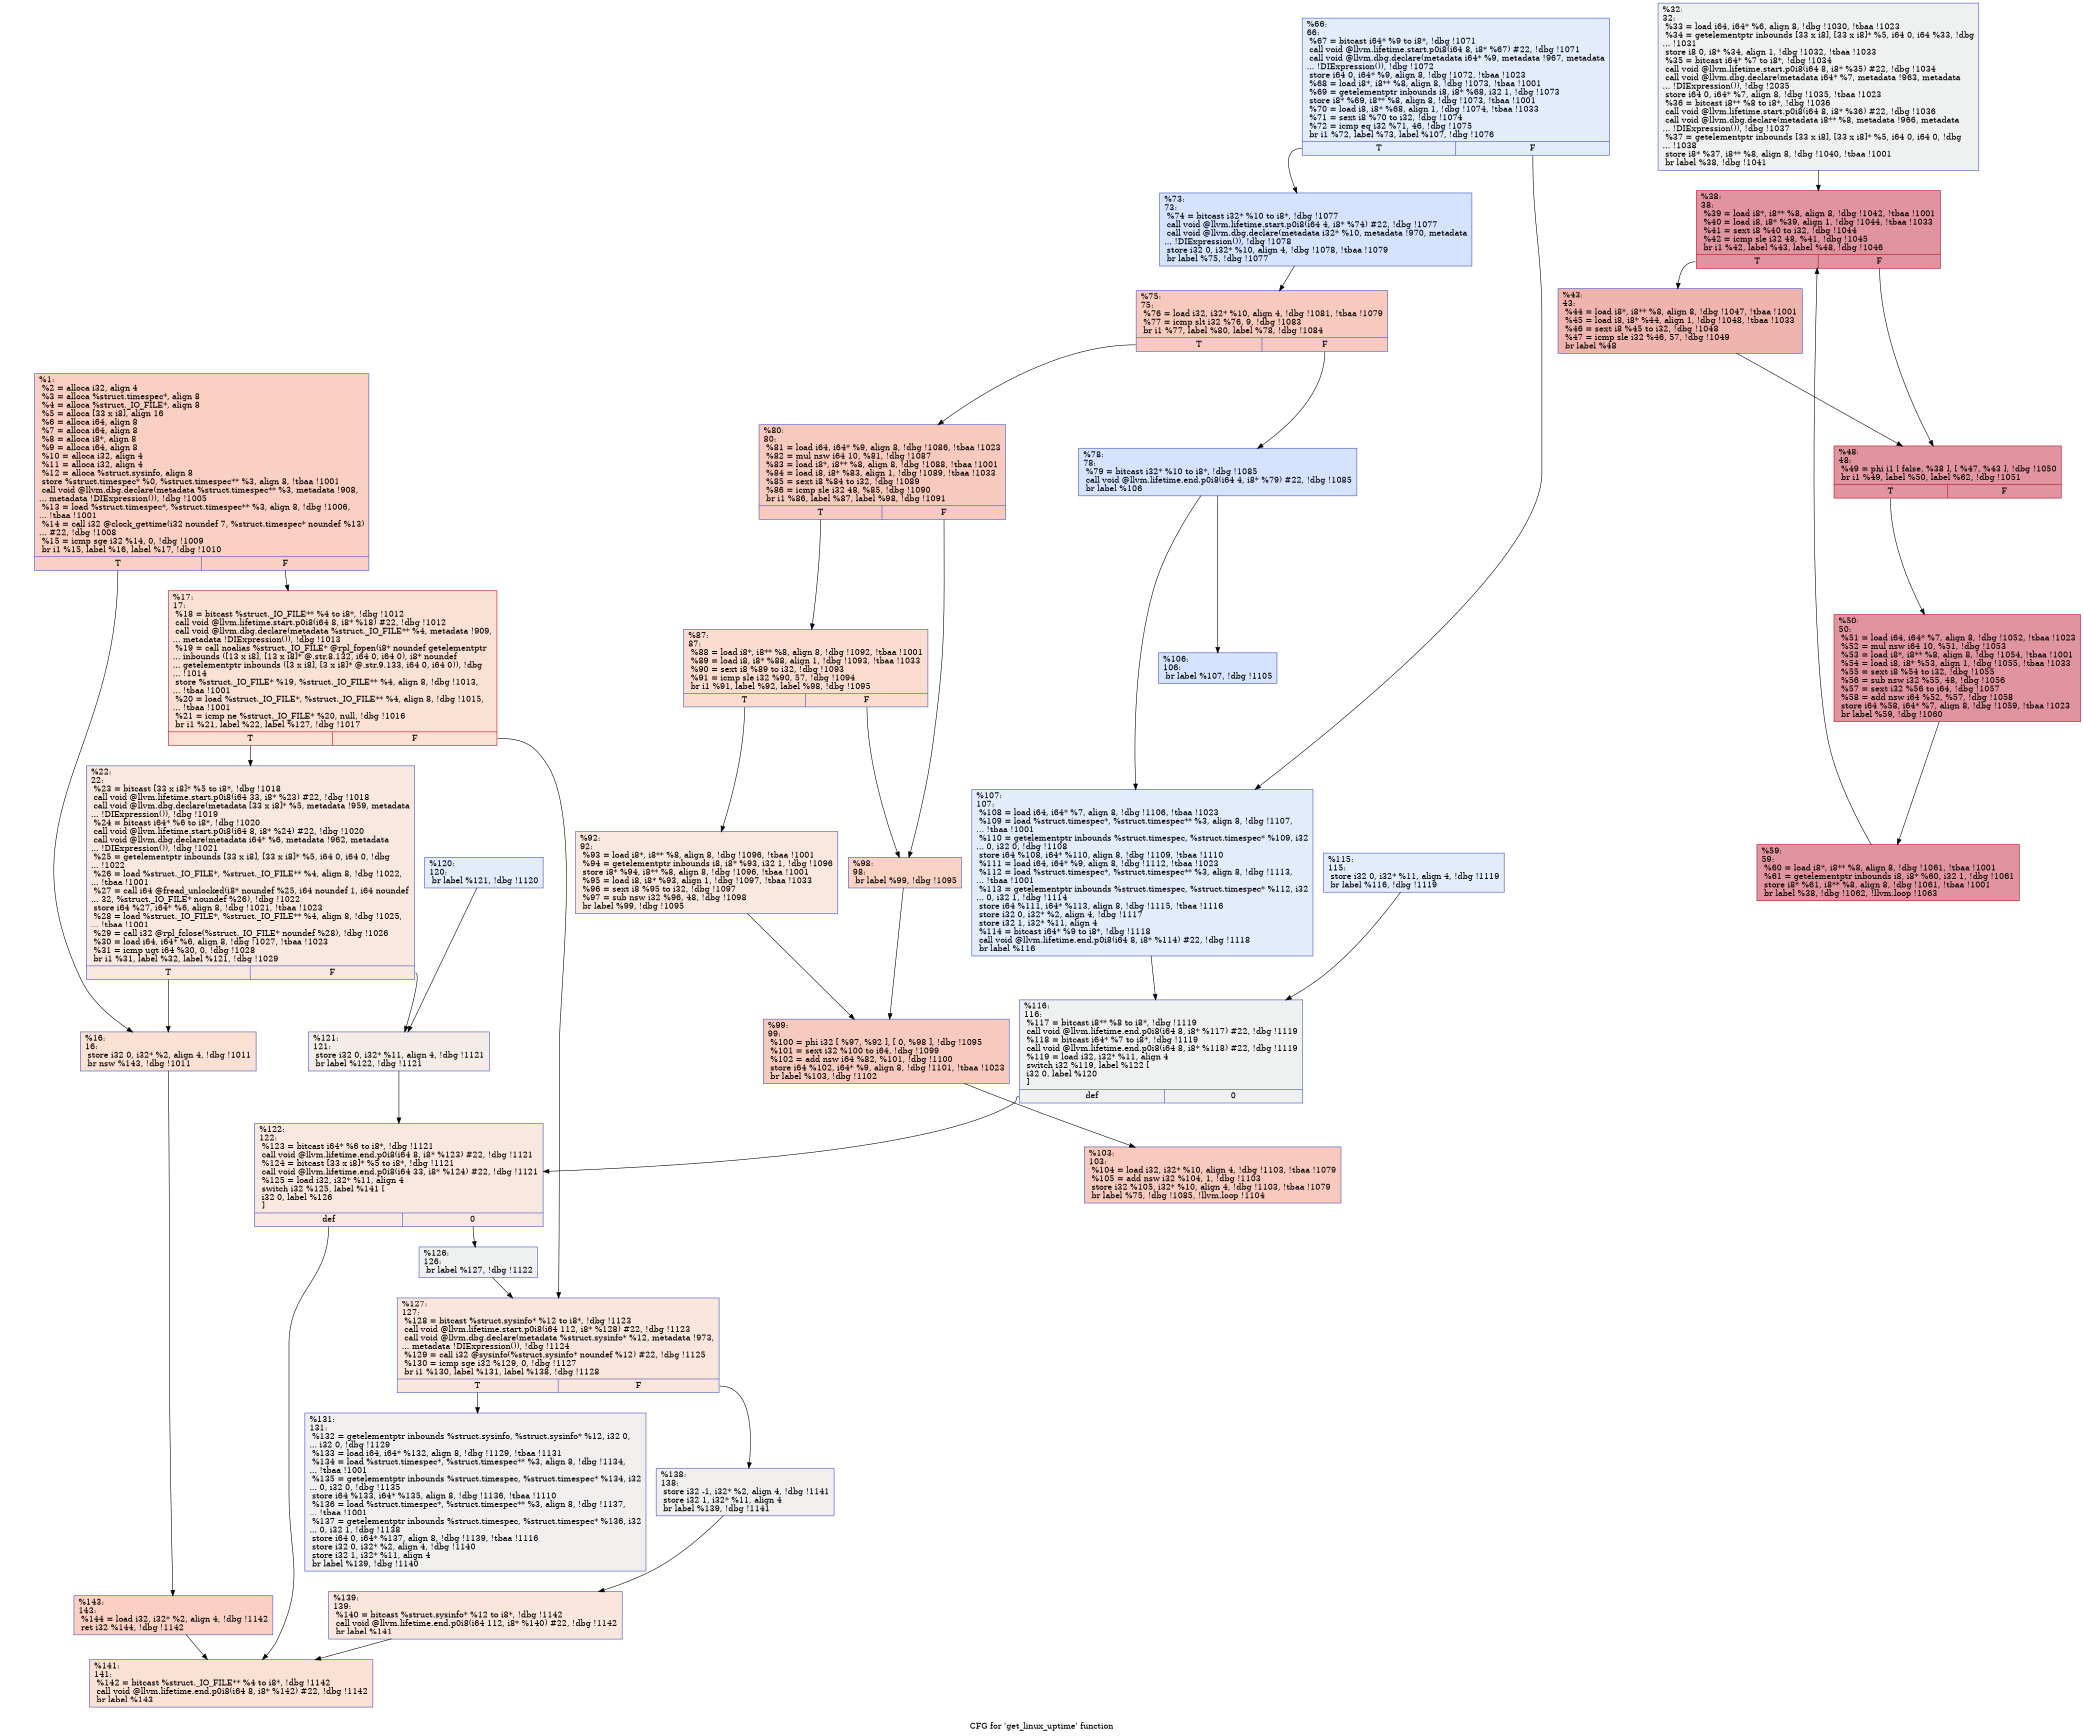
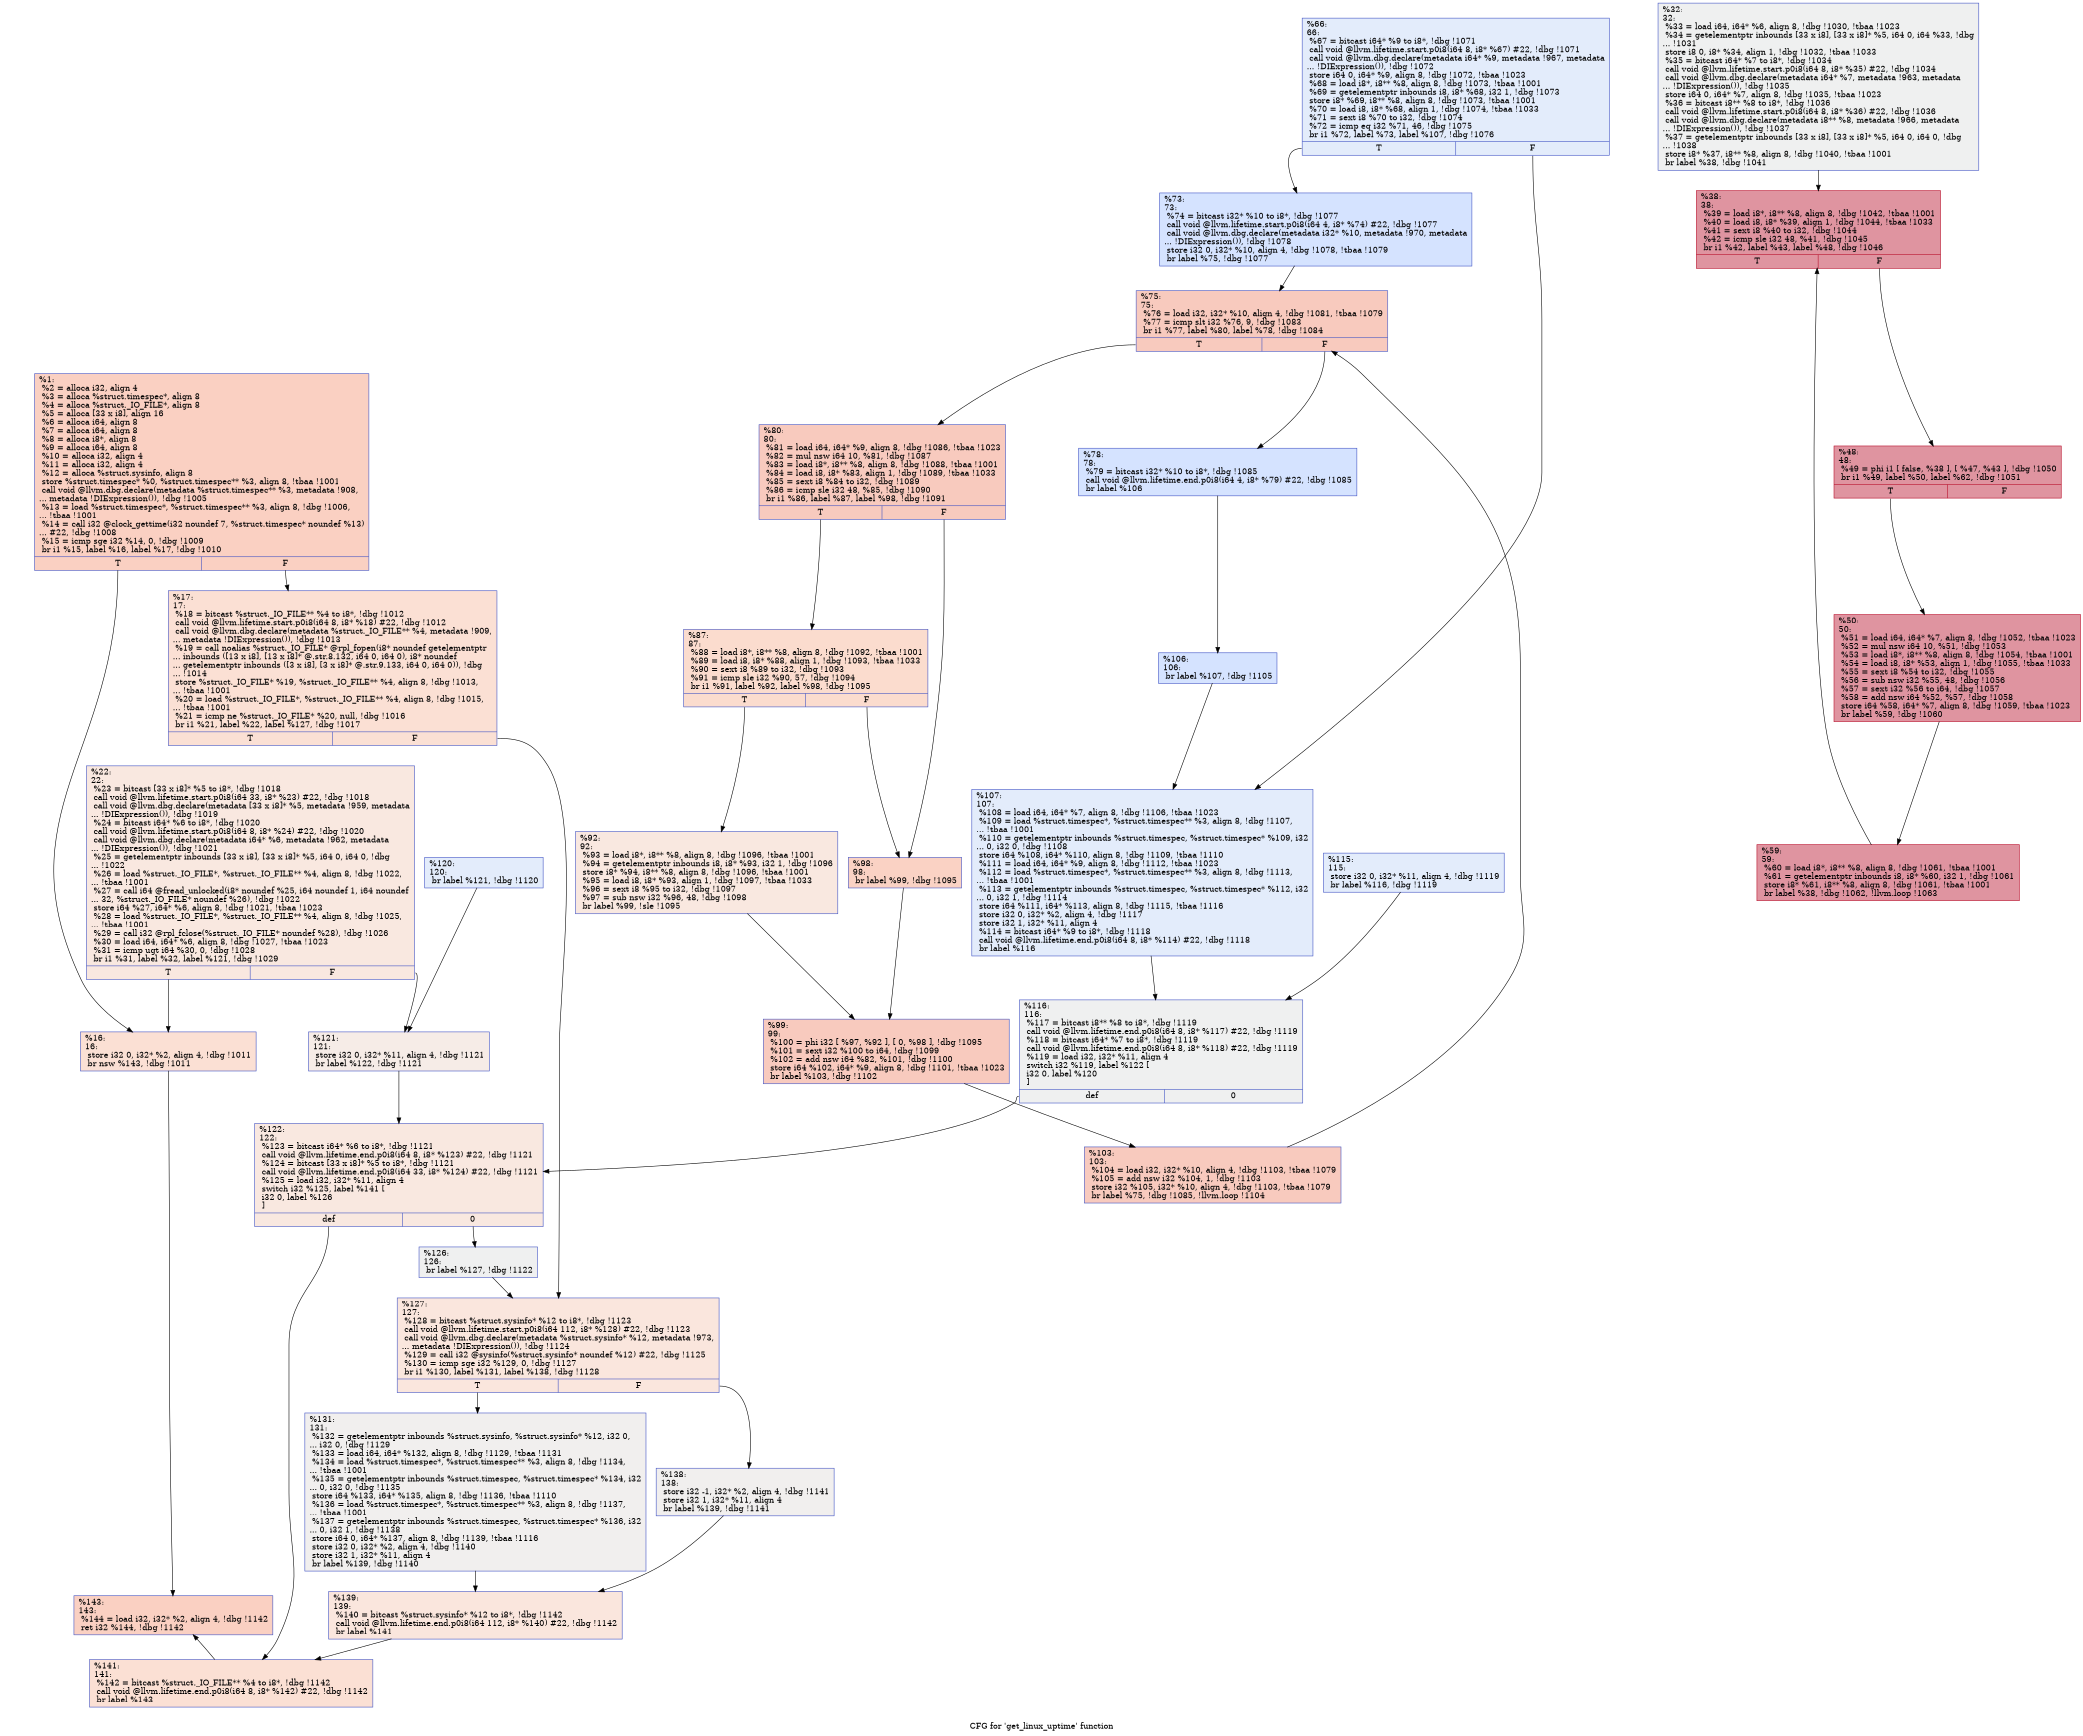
node "%32:": text "... !DIExpression()), !dbg !2035" -> "... !DIExpression()), !dbg !1035"
node "%43:": removed
edge "%78:" -> "%107:": now "%106:" -> "%107:"
node "%17:": color #b70d28ff -> #3d50c3ff
edge "%17:" -> "%22:": removed
edge "%103:" -> "%75:": added
node "%92:": text "br label %99, !dbg !1095" -> "br label %99, !sle !1095"
edge "%131:" -> "%139:": added
edge "%143:" -> "%141:": reversed
